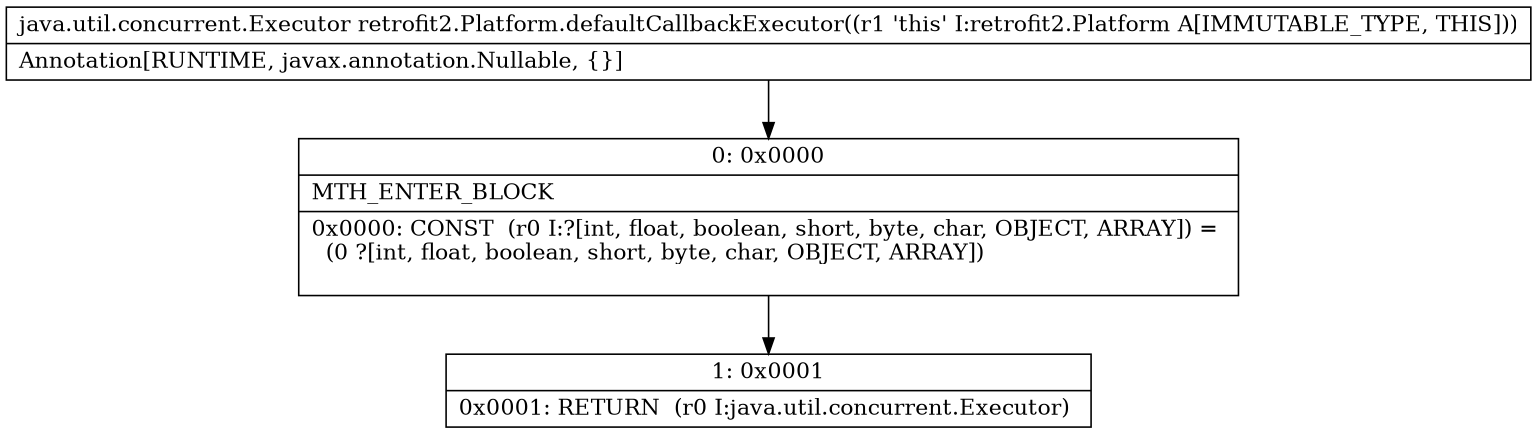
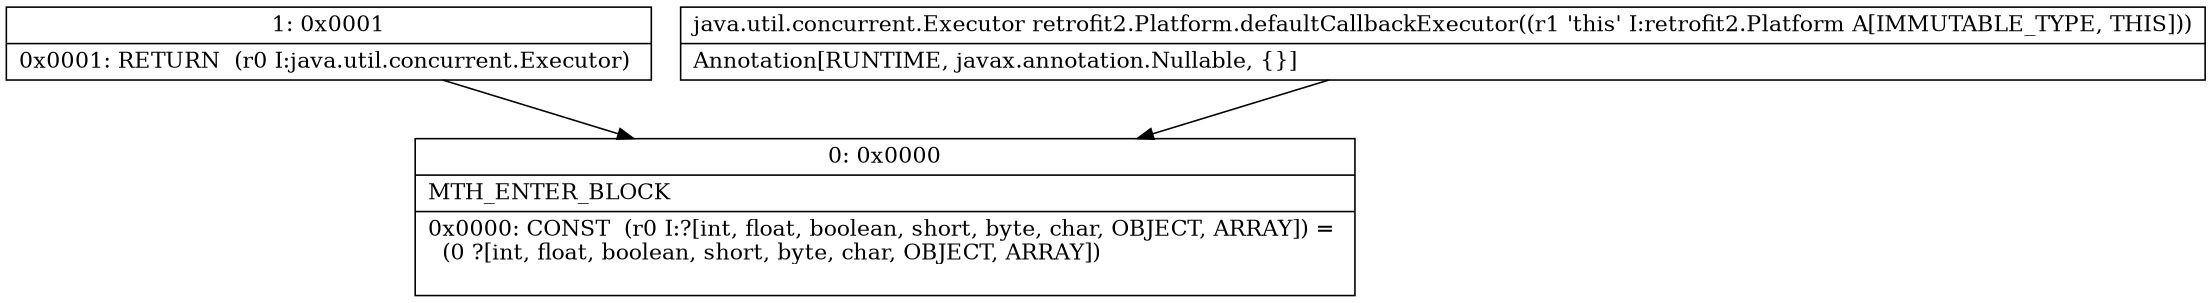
edge "0: 0x0000" -> "1: 0x0001": reversed
